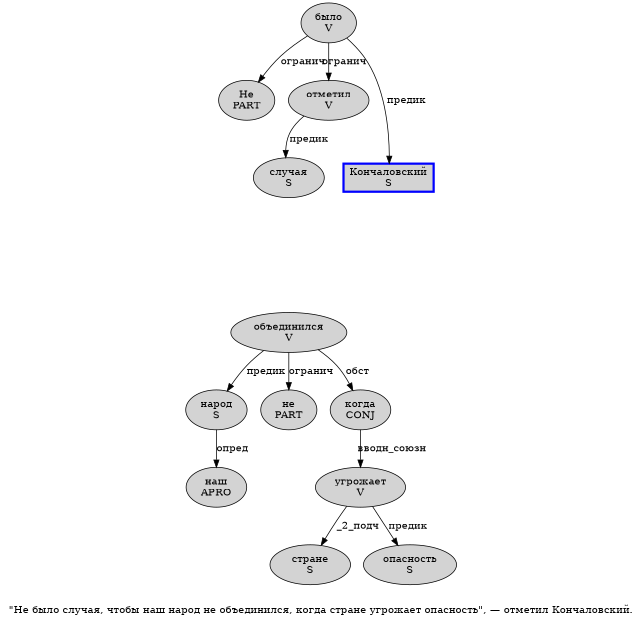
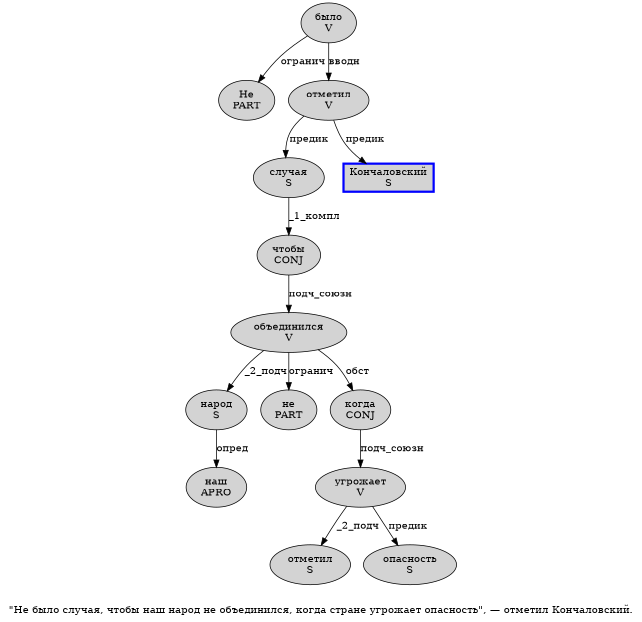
edge "было V" -> "отметил V": label "огранич" -> "вводн"
edge "было V" -> "Кончаловский S": now "отметил V" -> "Кончаловский S"
node "чтобы CONJ": added
edge "объединился V" -> "народ S": label "предик" -> "_2_подч"
edge "когда CONJ" -> "угрожает V": label "вводн_союзн" -> "подч_союзн"
node "стране S": label "стране S" -> "отметил S"
